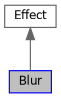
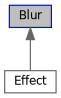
edge "Blur" -> "Effect": reversed
